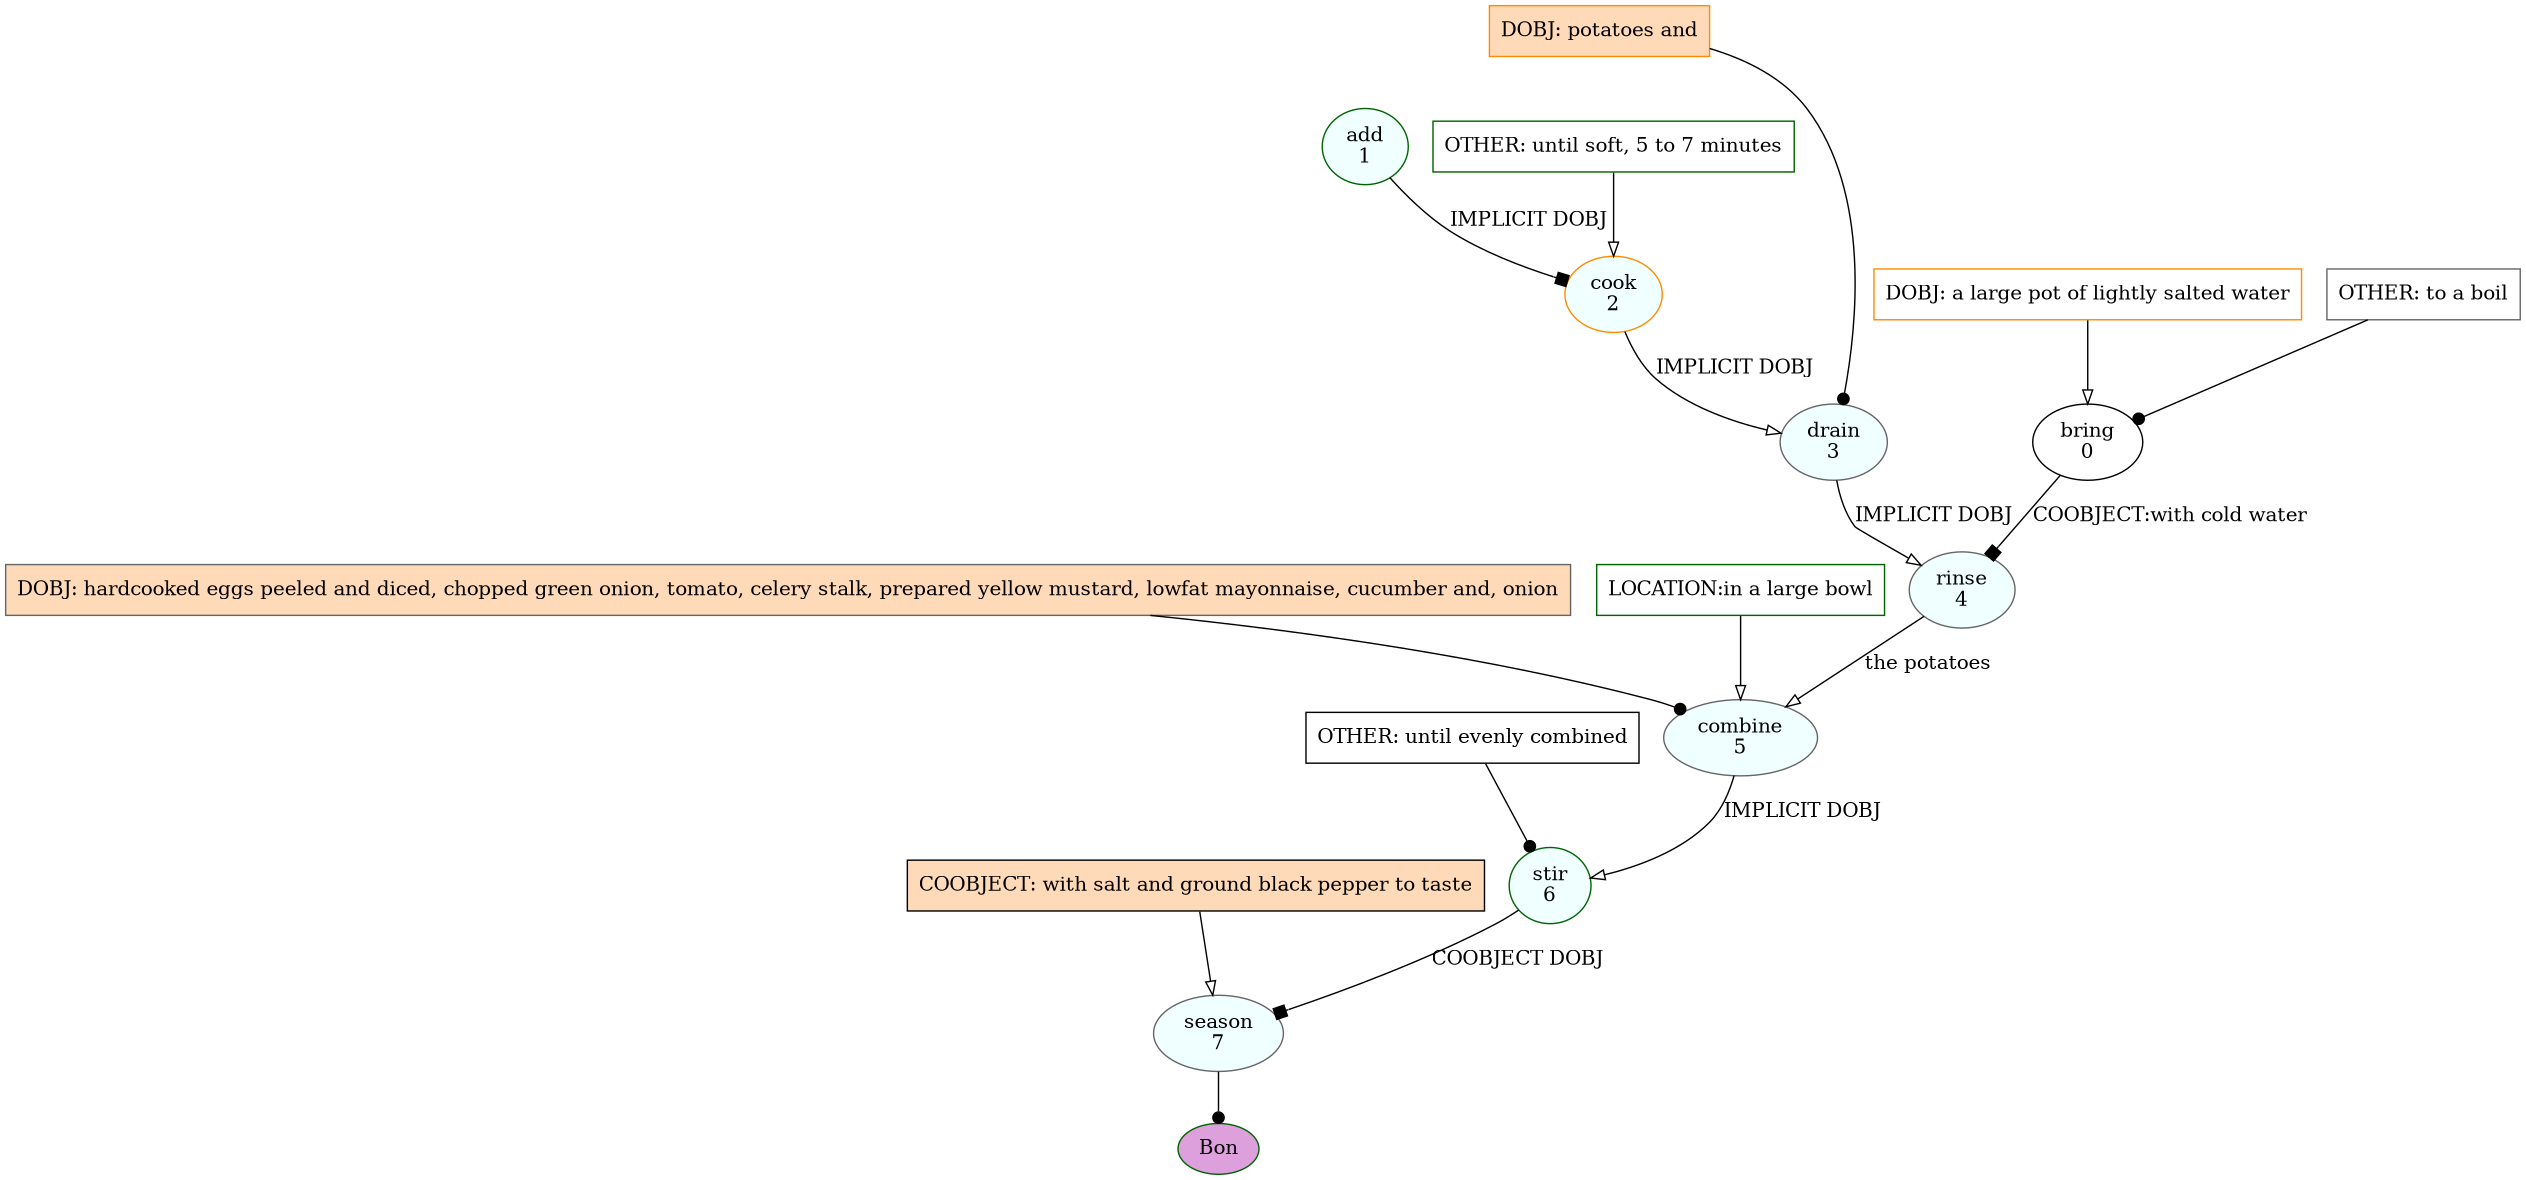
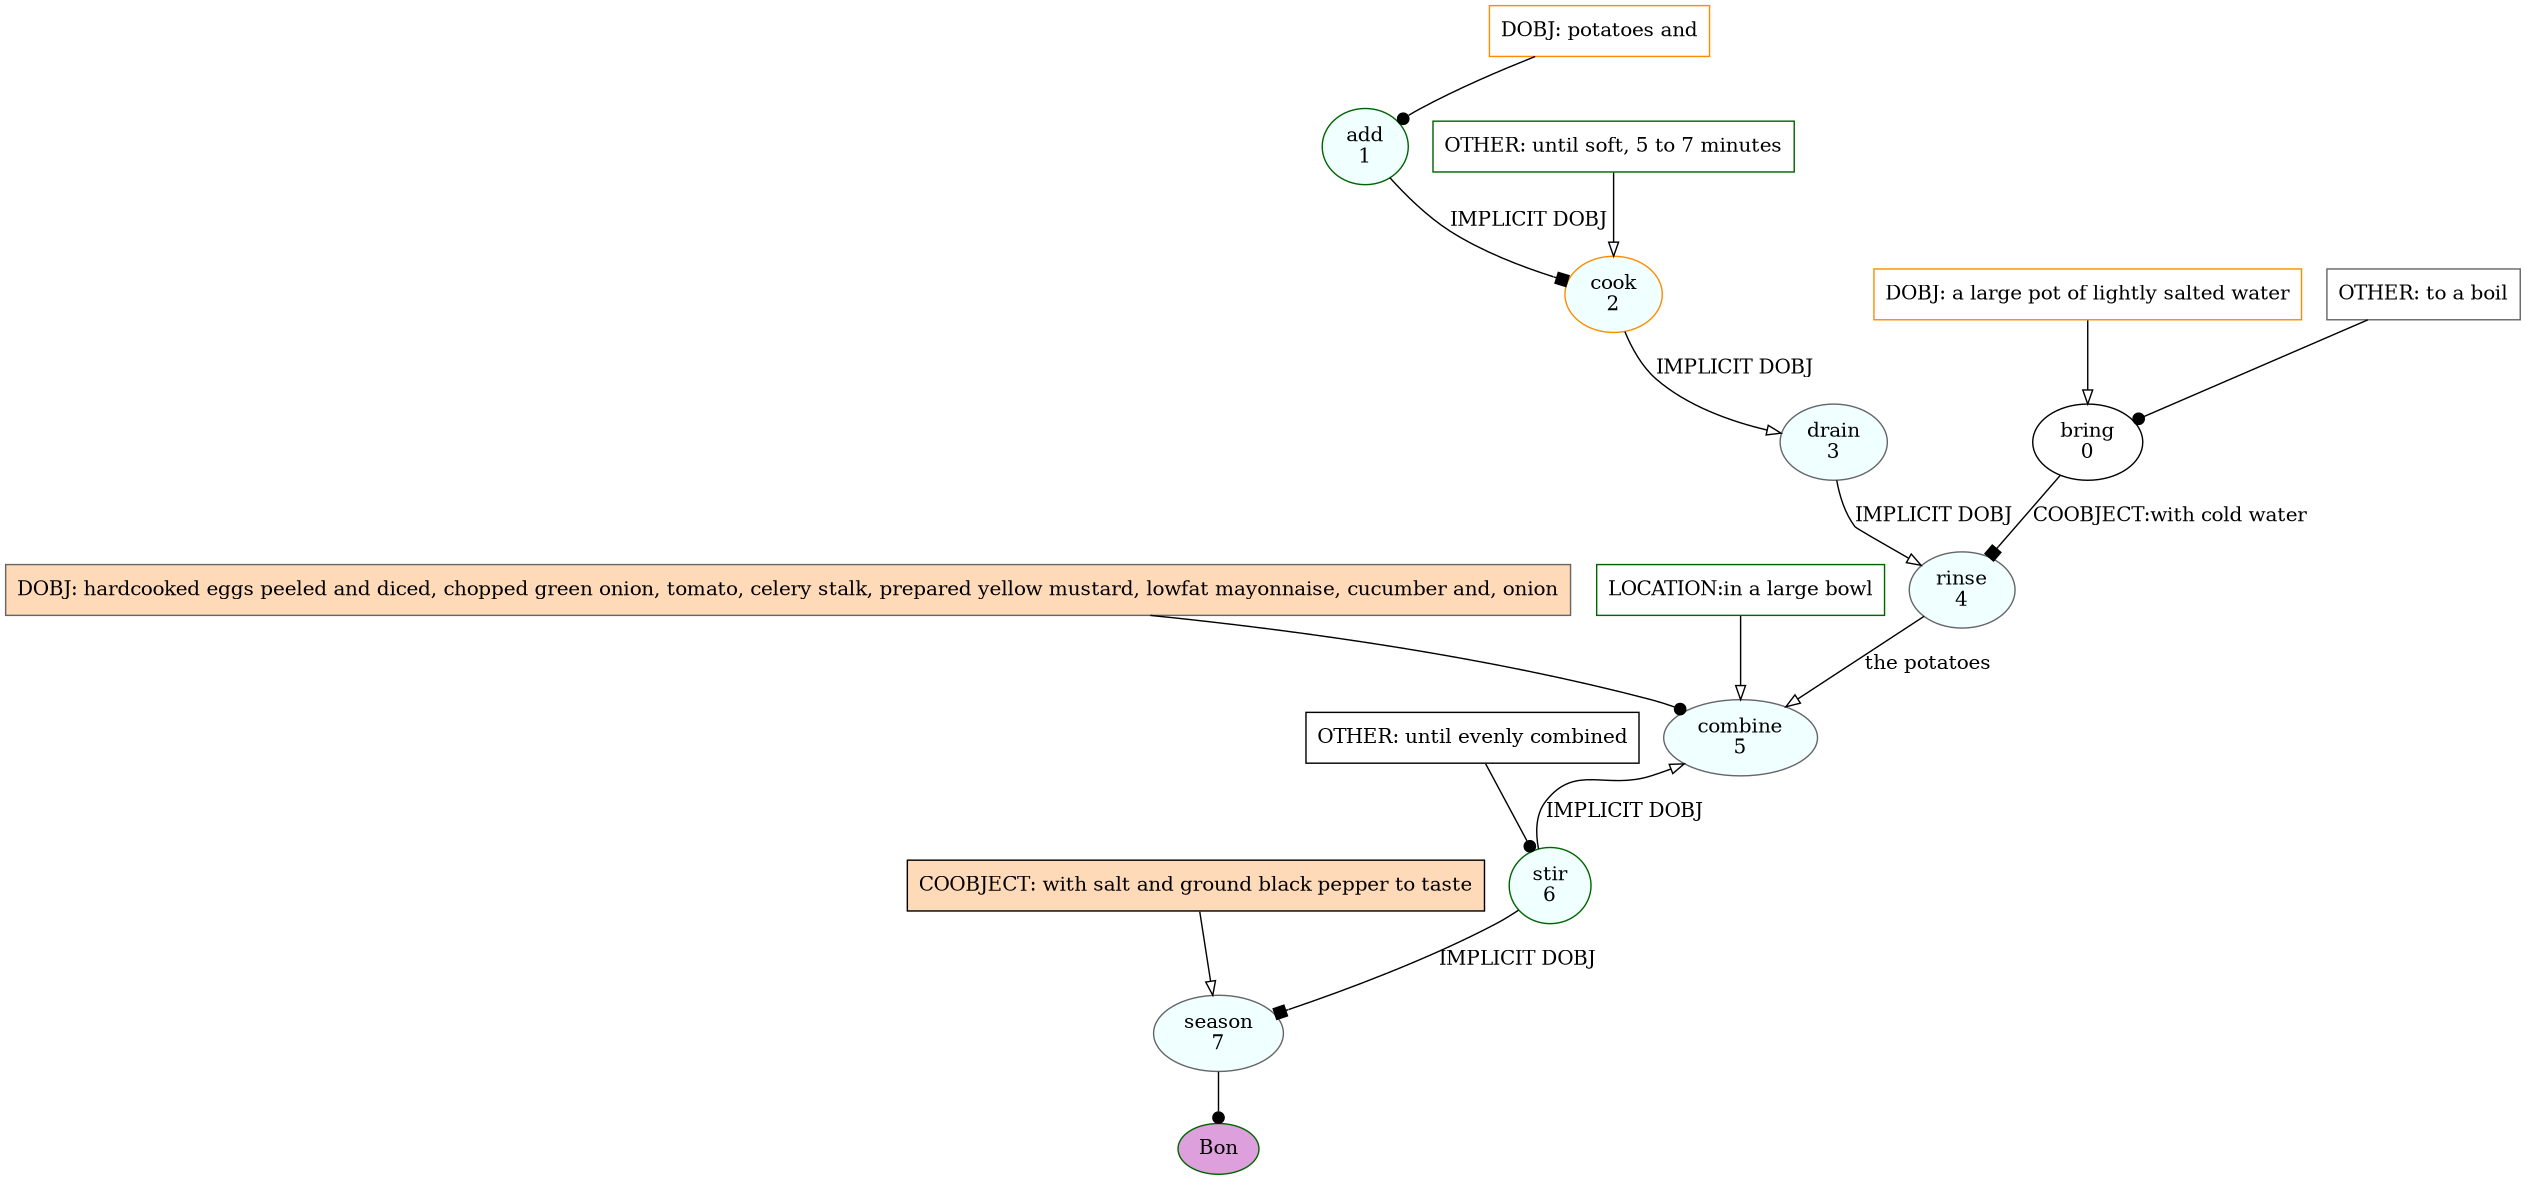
node "DOBJ: potatoes and": fillcolor peachpuff -> white
edge "DOBJ: potatoes and" -> "drain 3": now "DOBJ: potatoes and" -> "add 1"
edge "combine 5" -> "stir 6": reversed
edge "stir 6" -> "season 7": label "COOBJECT DOBJ" -> "IMPLICIT DOBJ"
